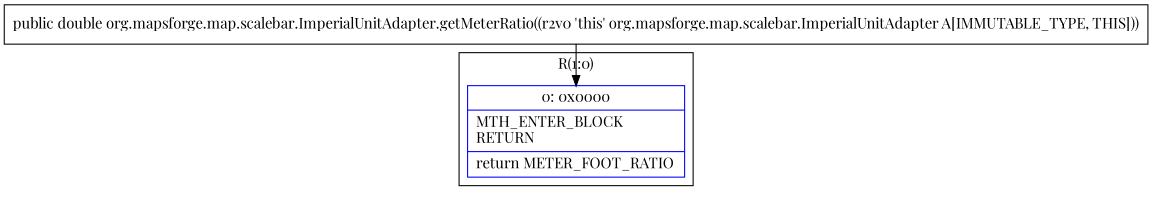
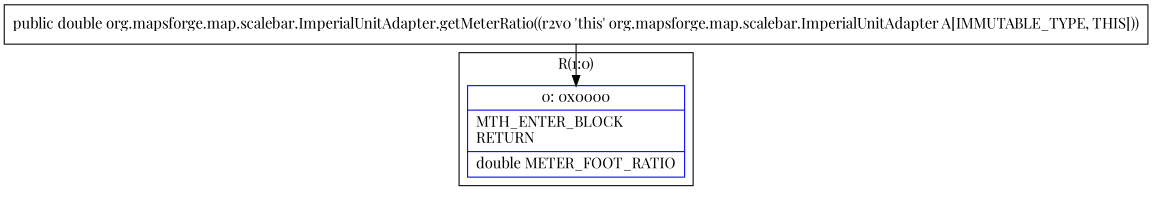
node "0: 0x0000": text "return METER_FOOT_RATIO" -> "double METER_FOOT_RATIO"
